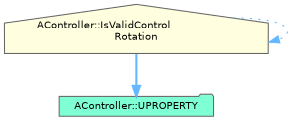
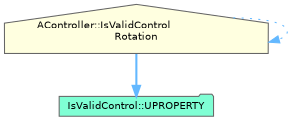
node "AController::UPROPERTY": label "AController::UPROPERTY" -> "IsValidControl::UPROPERTY"
